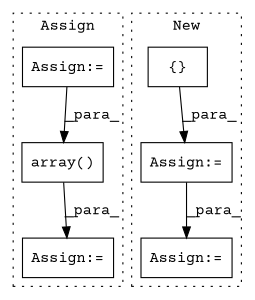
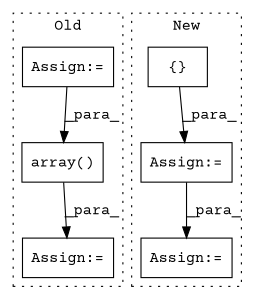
cluster "Assign": label "Assign" -> "Old"
